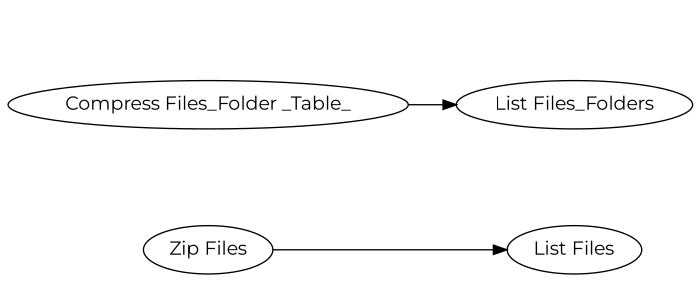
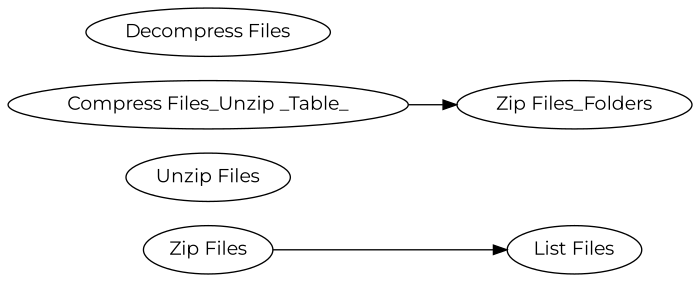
node "Decompress Files": added
node "Compress Files_Folder _Table_": label "Compress Files_Folder _Table_" -> "Compress Files_Unzip _Table_"
node "List Files_Folders": label "List Files_Folders" -> "Zip Files_Folders"
node "Unzip Files": added
